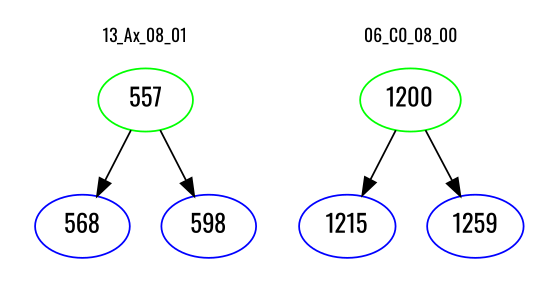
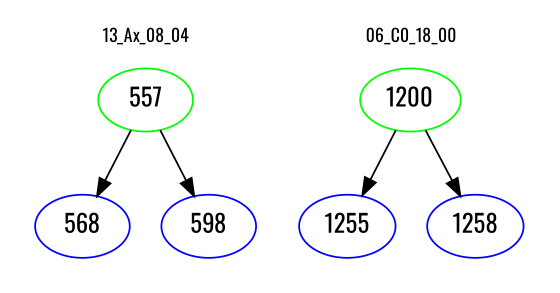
cluster "13_Ax_08_01": label "13_Ax_08_01" -> "13_Ax_08_04"
cluster "06_C0_08_00": label "06_C0_08_00" -> "06_C0_18_00"
node "1215": label "1215" -> "1255"
node "1259": label "1259" -> "1258"
